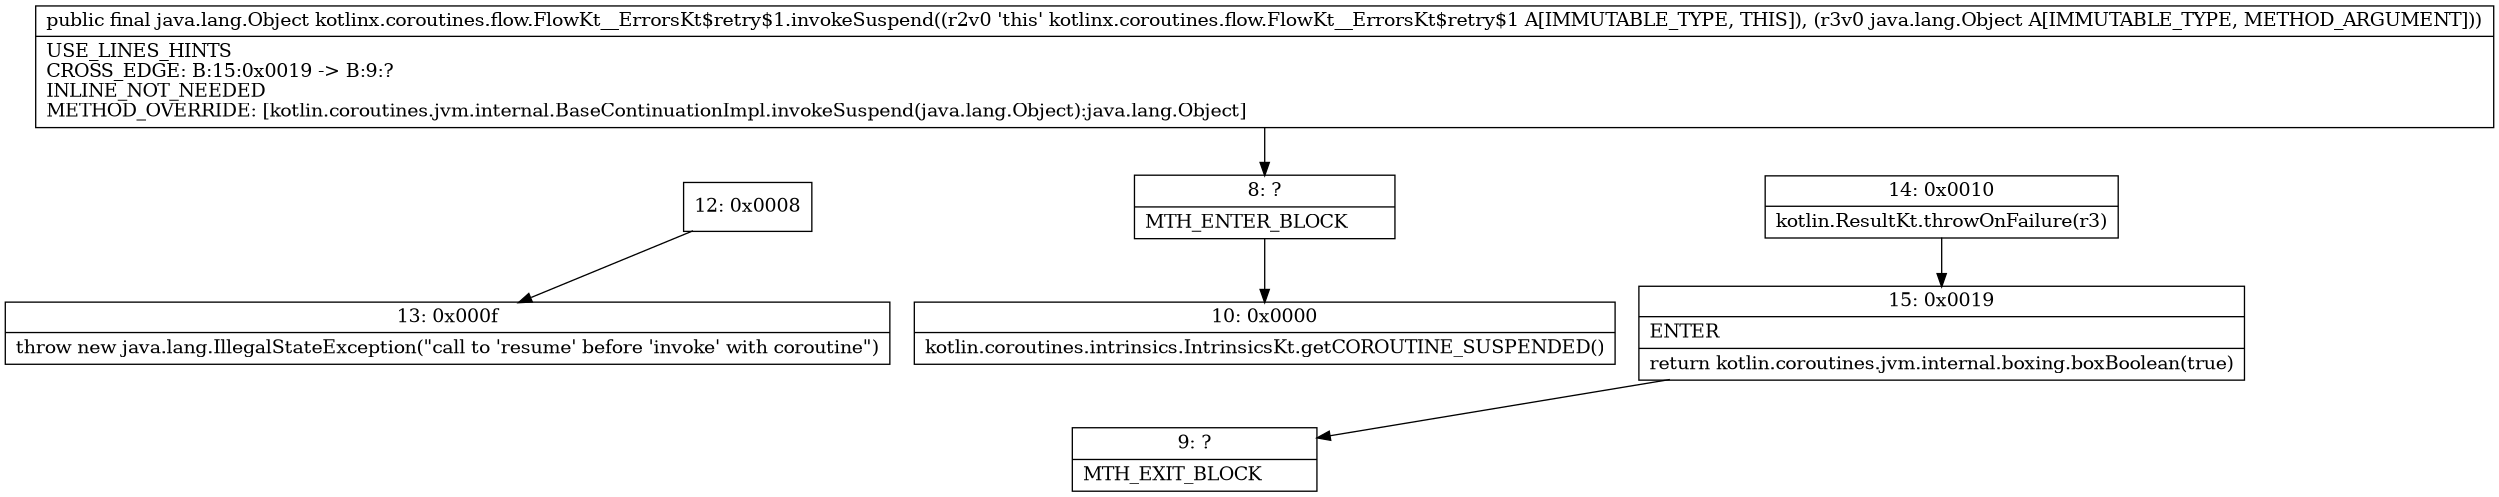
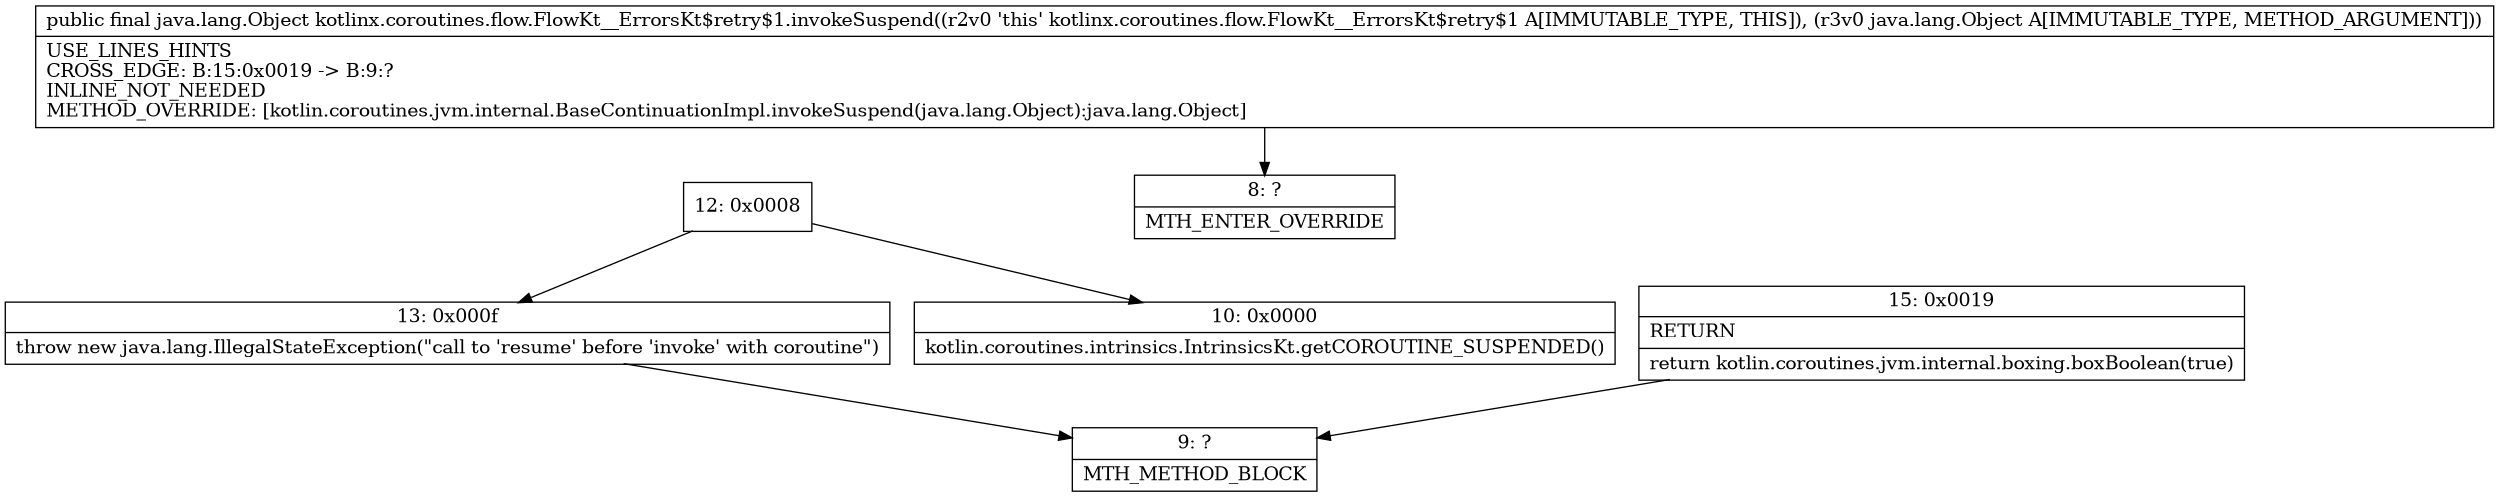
node "14: 0x0010": removed
node "8: ?": text "MTH_ENTER_BLOCK" -> "MTH_ENTER_OVERRIDE"
edge "8: ?" -> "10: 0x0000": now "12: 0x0008" -> "10: 0x0000"
node "15: 0x0019": text "ENTER" -> "RETURN"
edge "13: 0x000f" -> "9: ?": added
node "9: ?": text "MTH_EXIT_BLOCK" -> "MTH_METHOD_BLOCK"
